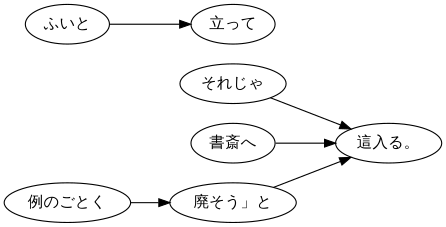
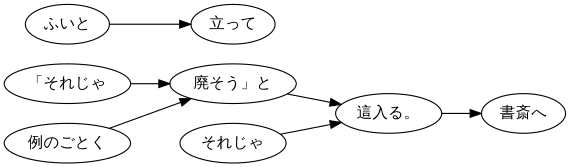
node "「それじゃ": added
edge "書斎へ" -> "這入る。": reversed
